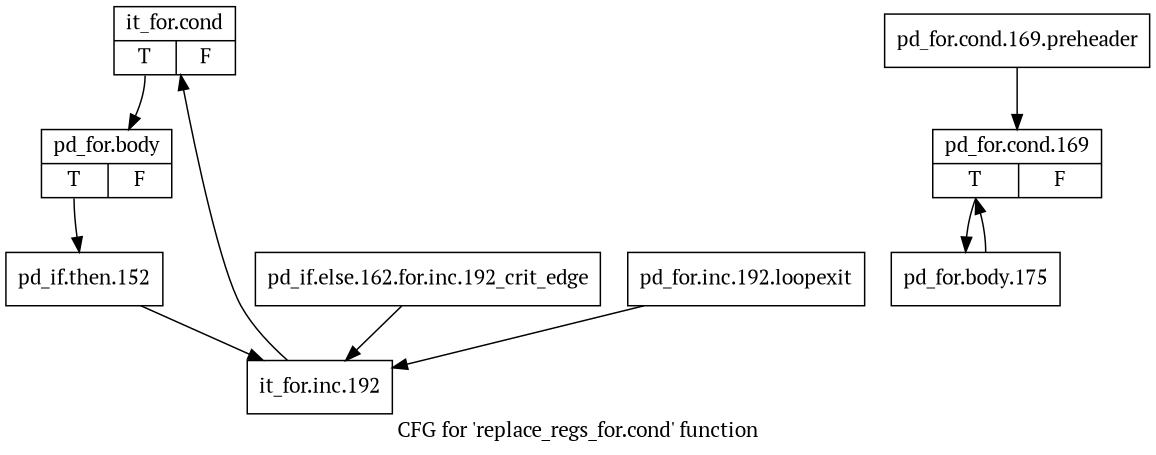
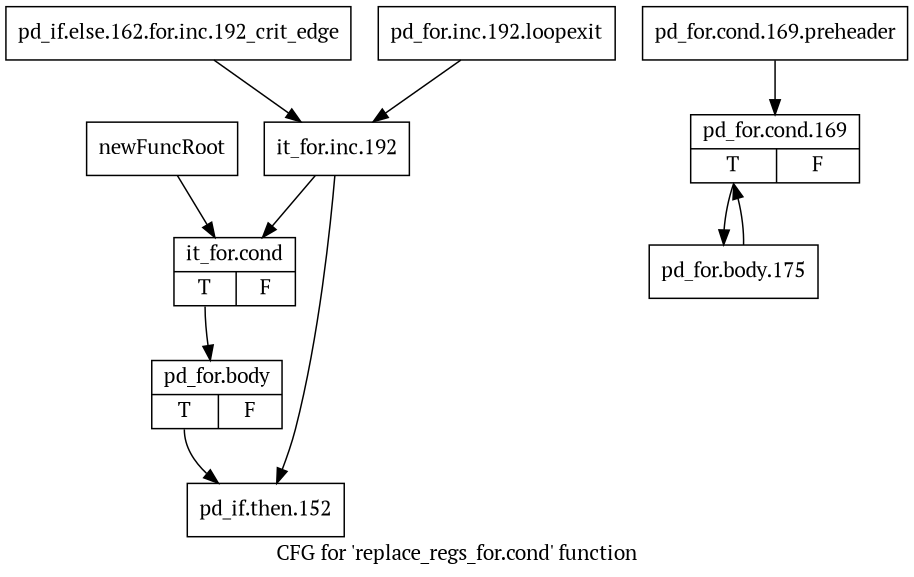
node "newFuncRoot": added
edge "pd_if.then.152" -> "it_for.inc.192": reversed
